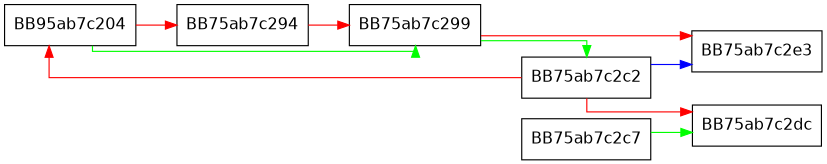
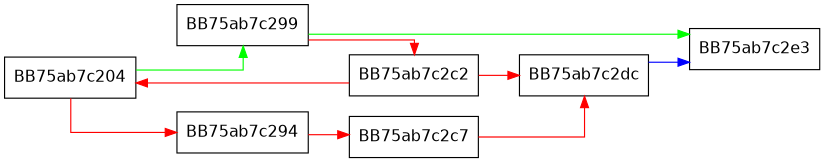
node "BB95ab7c204": label "BB95ab7c204" -> "BB75ab7c204"
edge "BB75ab7c294" -> "BB75ab7c299": now "BB75ab7c294" -> "BB75ab7c2c7"
edge "BB75ab7c299" -> "BB75ab7c2e3": color red -> green
edge "BB75ab7c299" -> "BB75ab7c2c2": color green -> red
edge "BB75ab7c2c2" -> "BB75ab7c2e3": now "BB75ab7c2dc" -> "BB75ab7c2e3"
edge "BB75ab7c2c7" -> "BB75ab7c2dc": color green -> red
